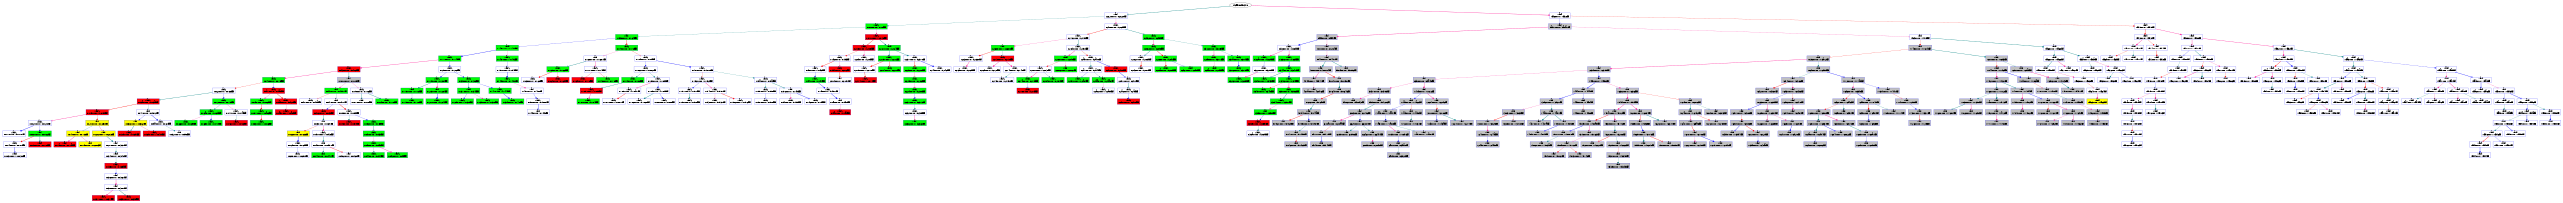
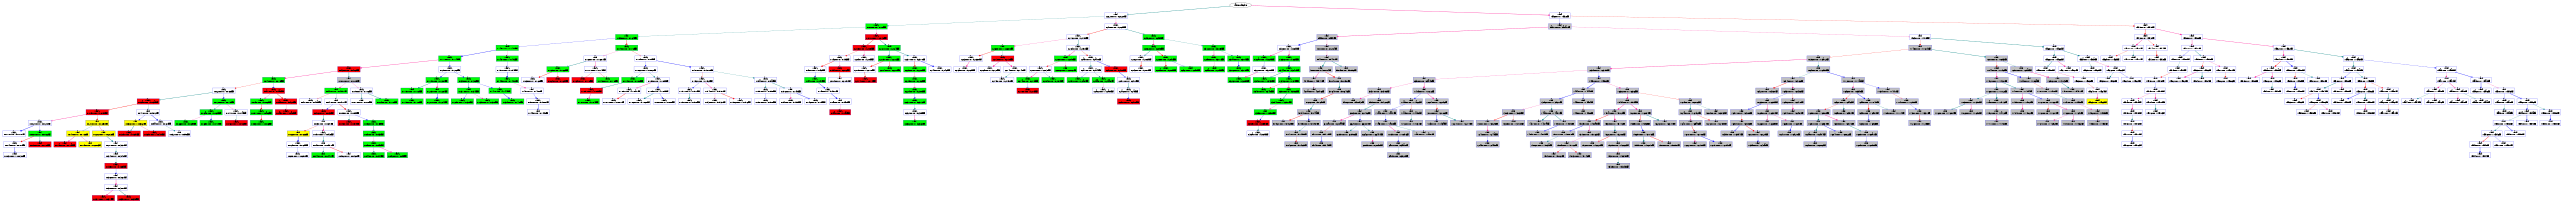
node "dcfff_80f5cf78": label "dcfff_80f5cf78" -> "vad_80f5cf78"
